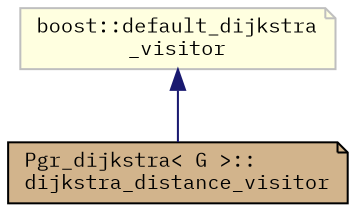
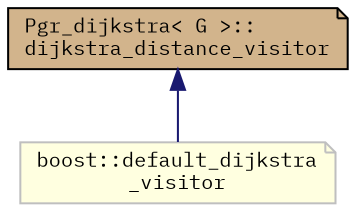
edge "Pgr_dijkstra< G >:: dijkstra_distance_visitor" -> "boost::default_dijkstra _visitor": reversed
